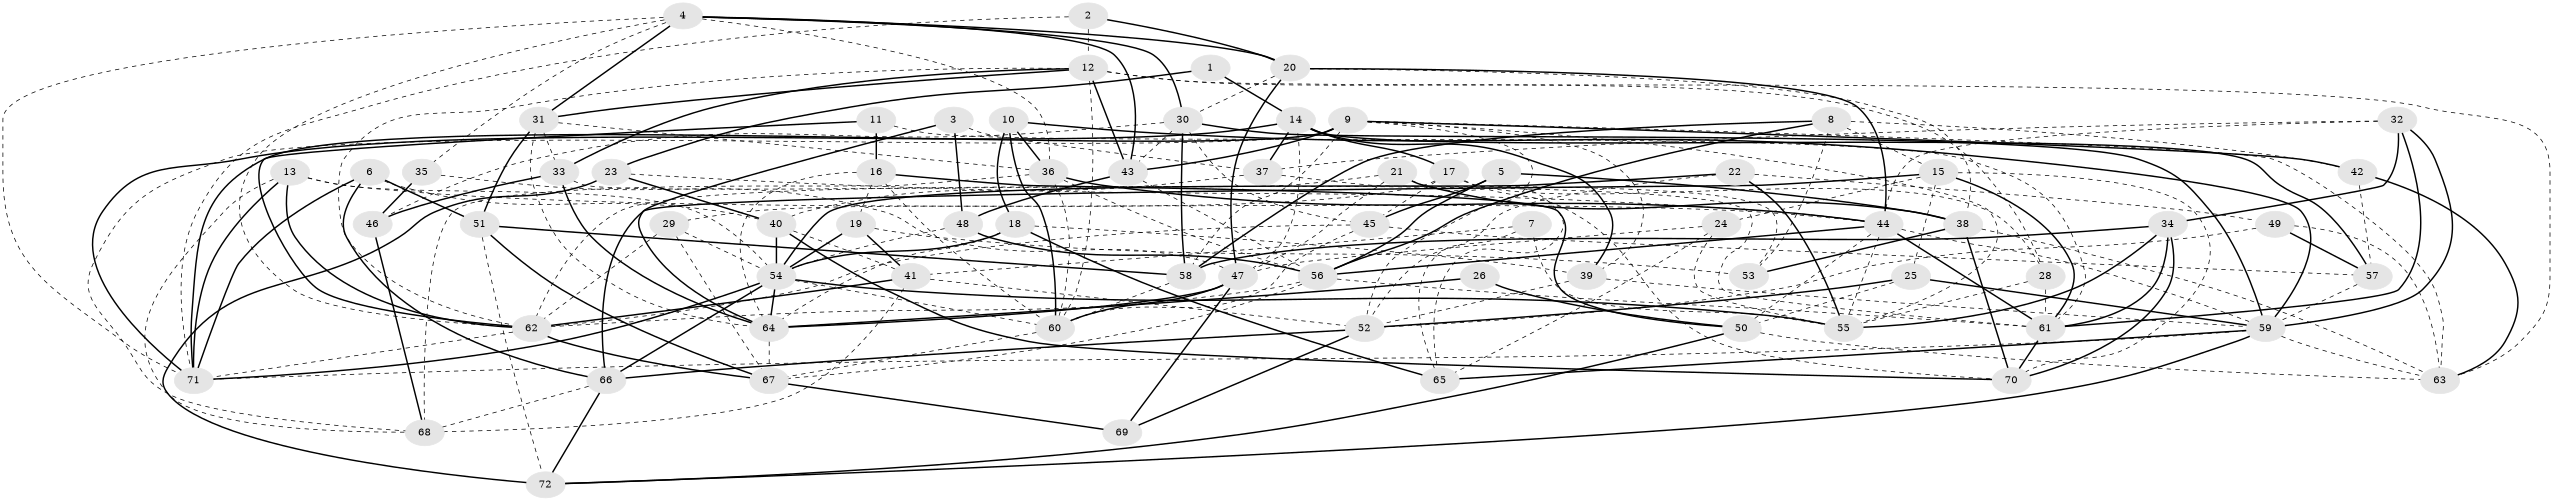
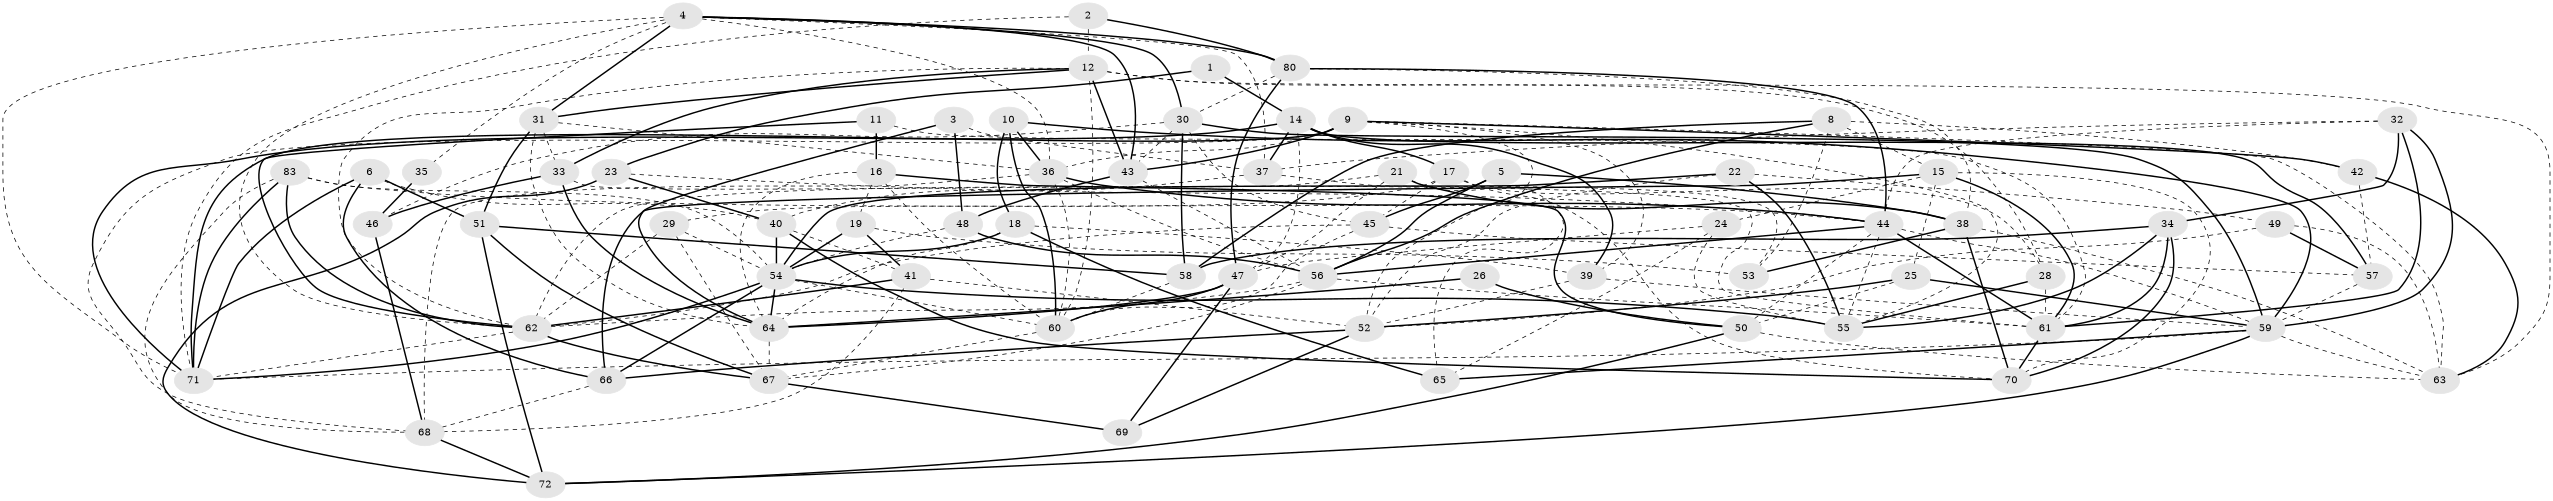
edge "4" -- "37": added
node "20": label "20" -> "80"
node "13": label "13" -> "83"
edge "9" -- "58": now "9" -- "36"
edge "35" -- "47": removed
node "7": removed
edge "28" -- "55": style dashed -> bold
edge "51" -- "72": style dashed -> bold
edge "66" -- "72": now "68" -- "72"
